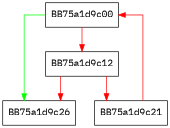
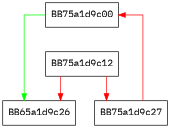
edge "BB75a1d9c00" -> "BB75a1d9c12": removed
node "BB75a1d9c26": label "BB75a1d9c26" -> "BB65a1d9c26"
node "BB75a1d9c21": label "BB75a1d9c21" -> "BB75a1d9c27"
